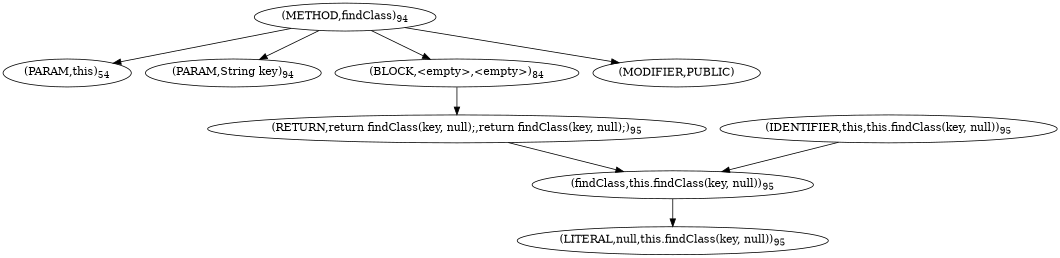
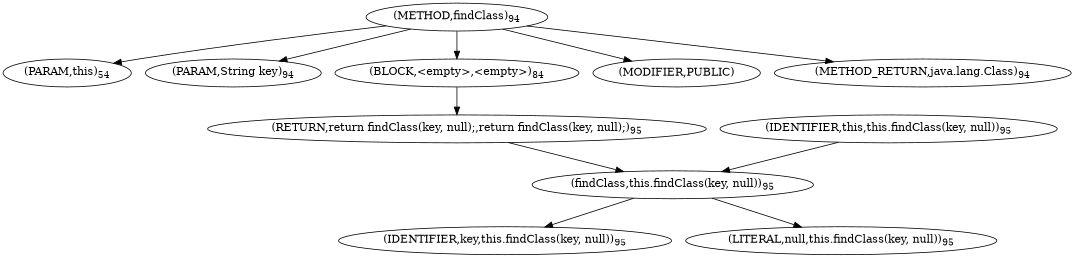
node "(METHOD_RETURN,java.lang.Class)": added
node "(IDENTIFIER,key,this.findClass(key, null))": added
